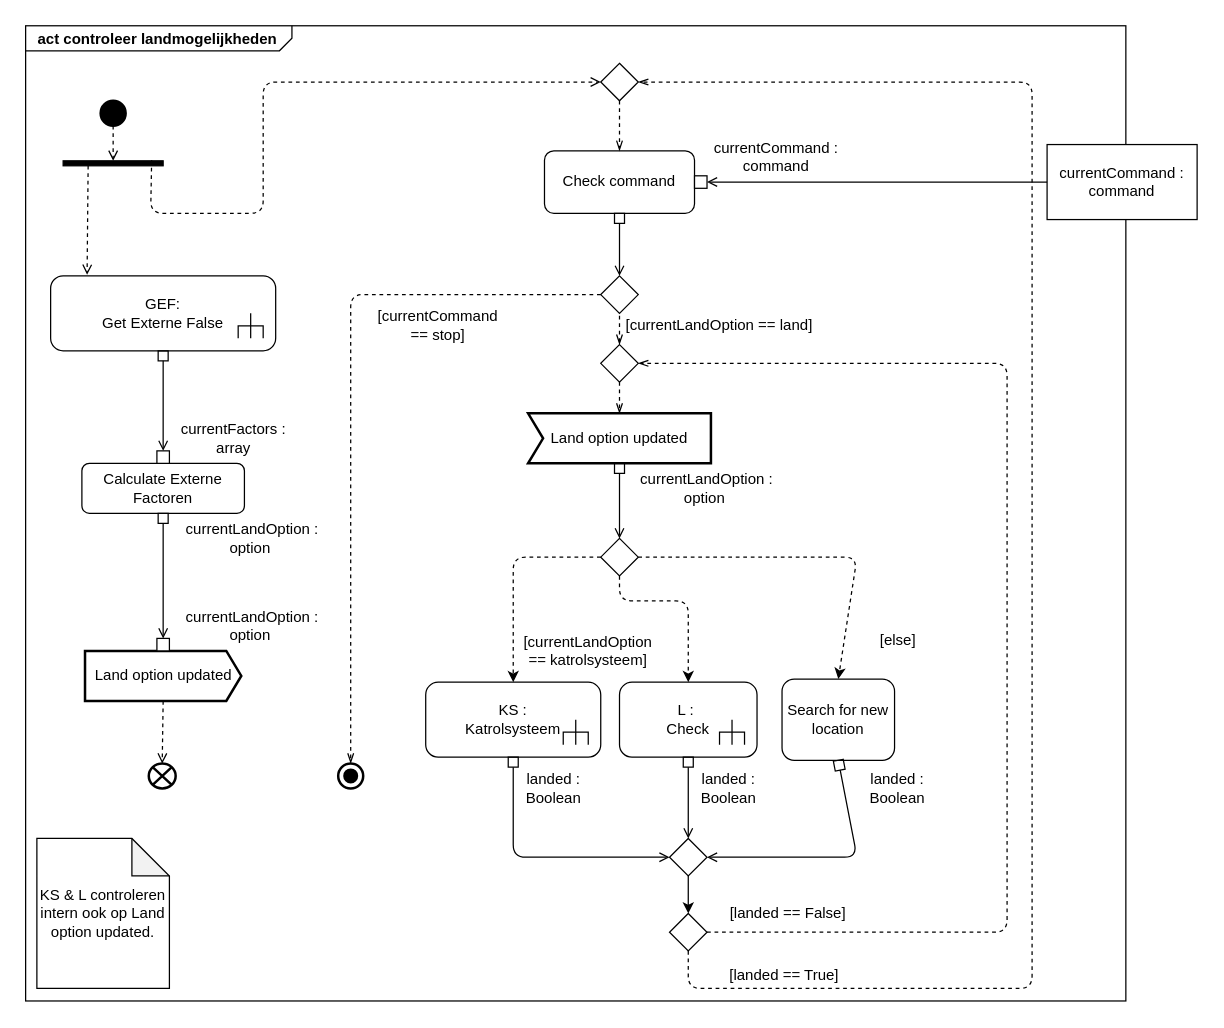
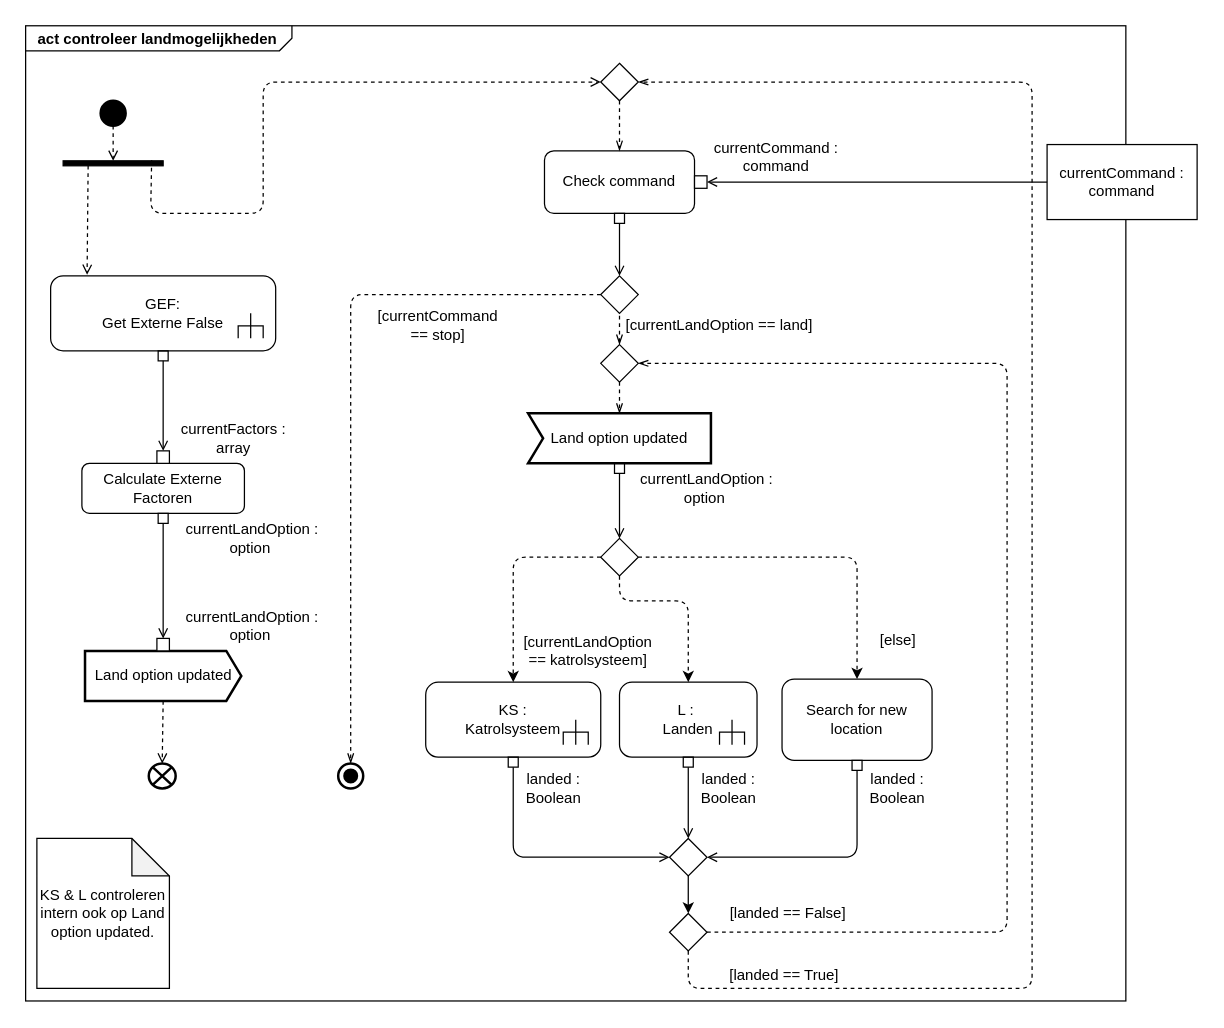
node "L : Check": label "L : Check" -> "L : Landen"
node "Search for new location": size 113x81 -> 150x81
